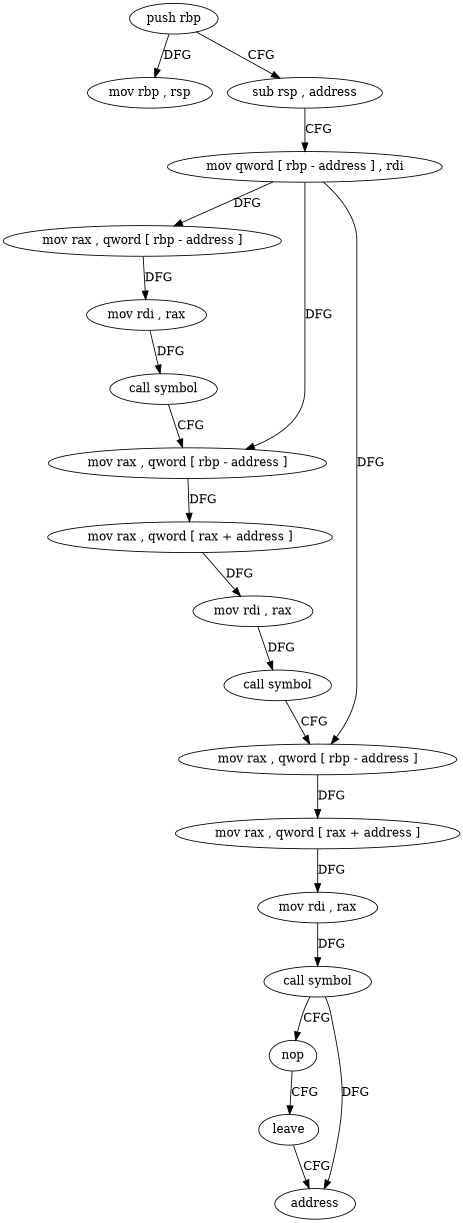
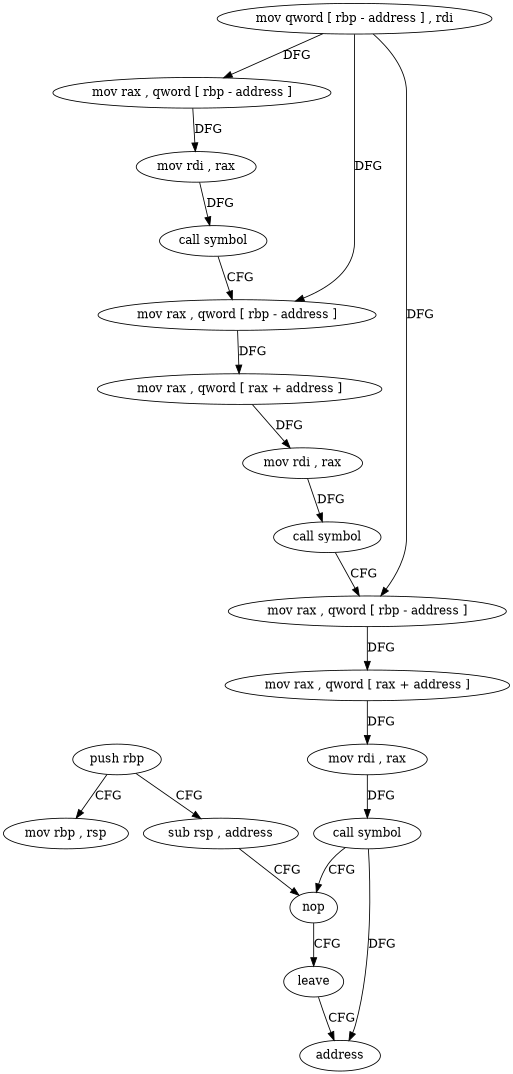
edge "push rbp" -> "mov rbp , rsp": label "DFG" -> "CFG"
edge "sub rsp , address" -> "mov qword [ rbp - address ] , rdi": now "sub rsp , address" -> "nop"
